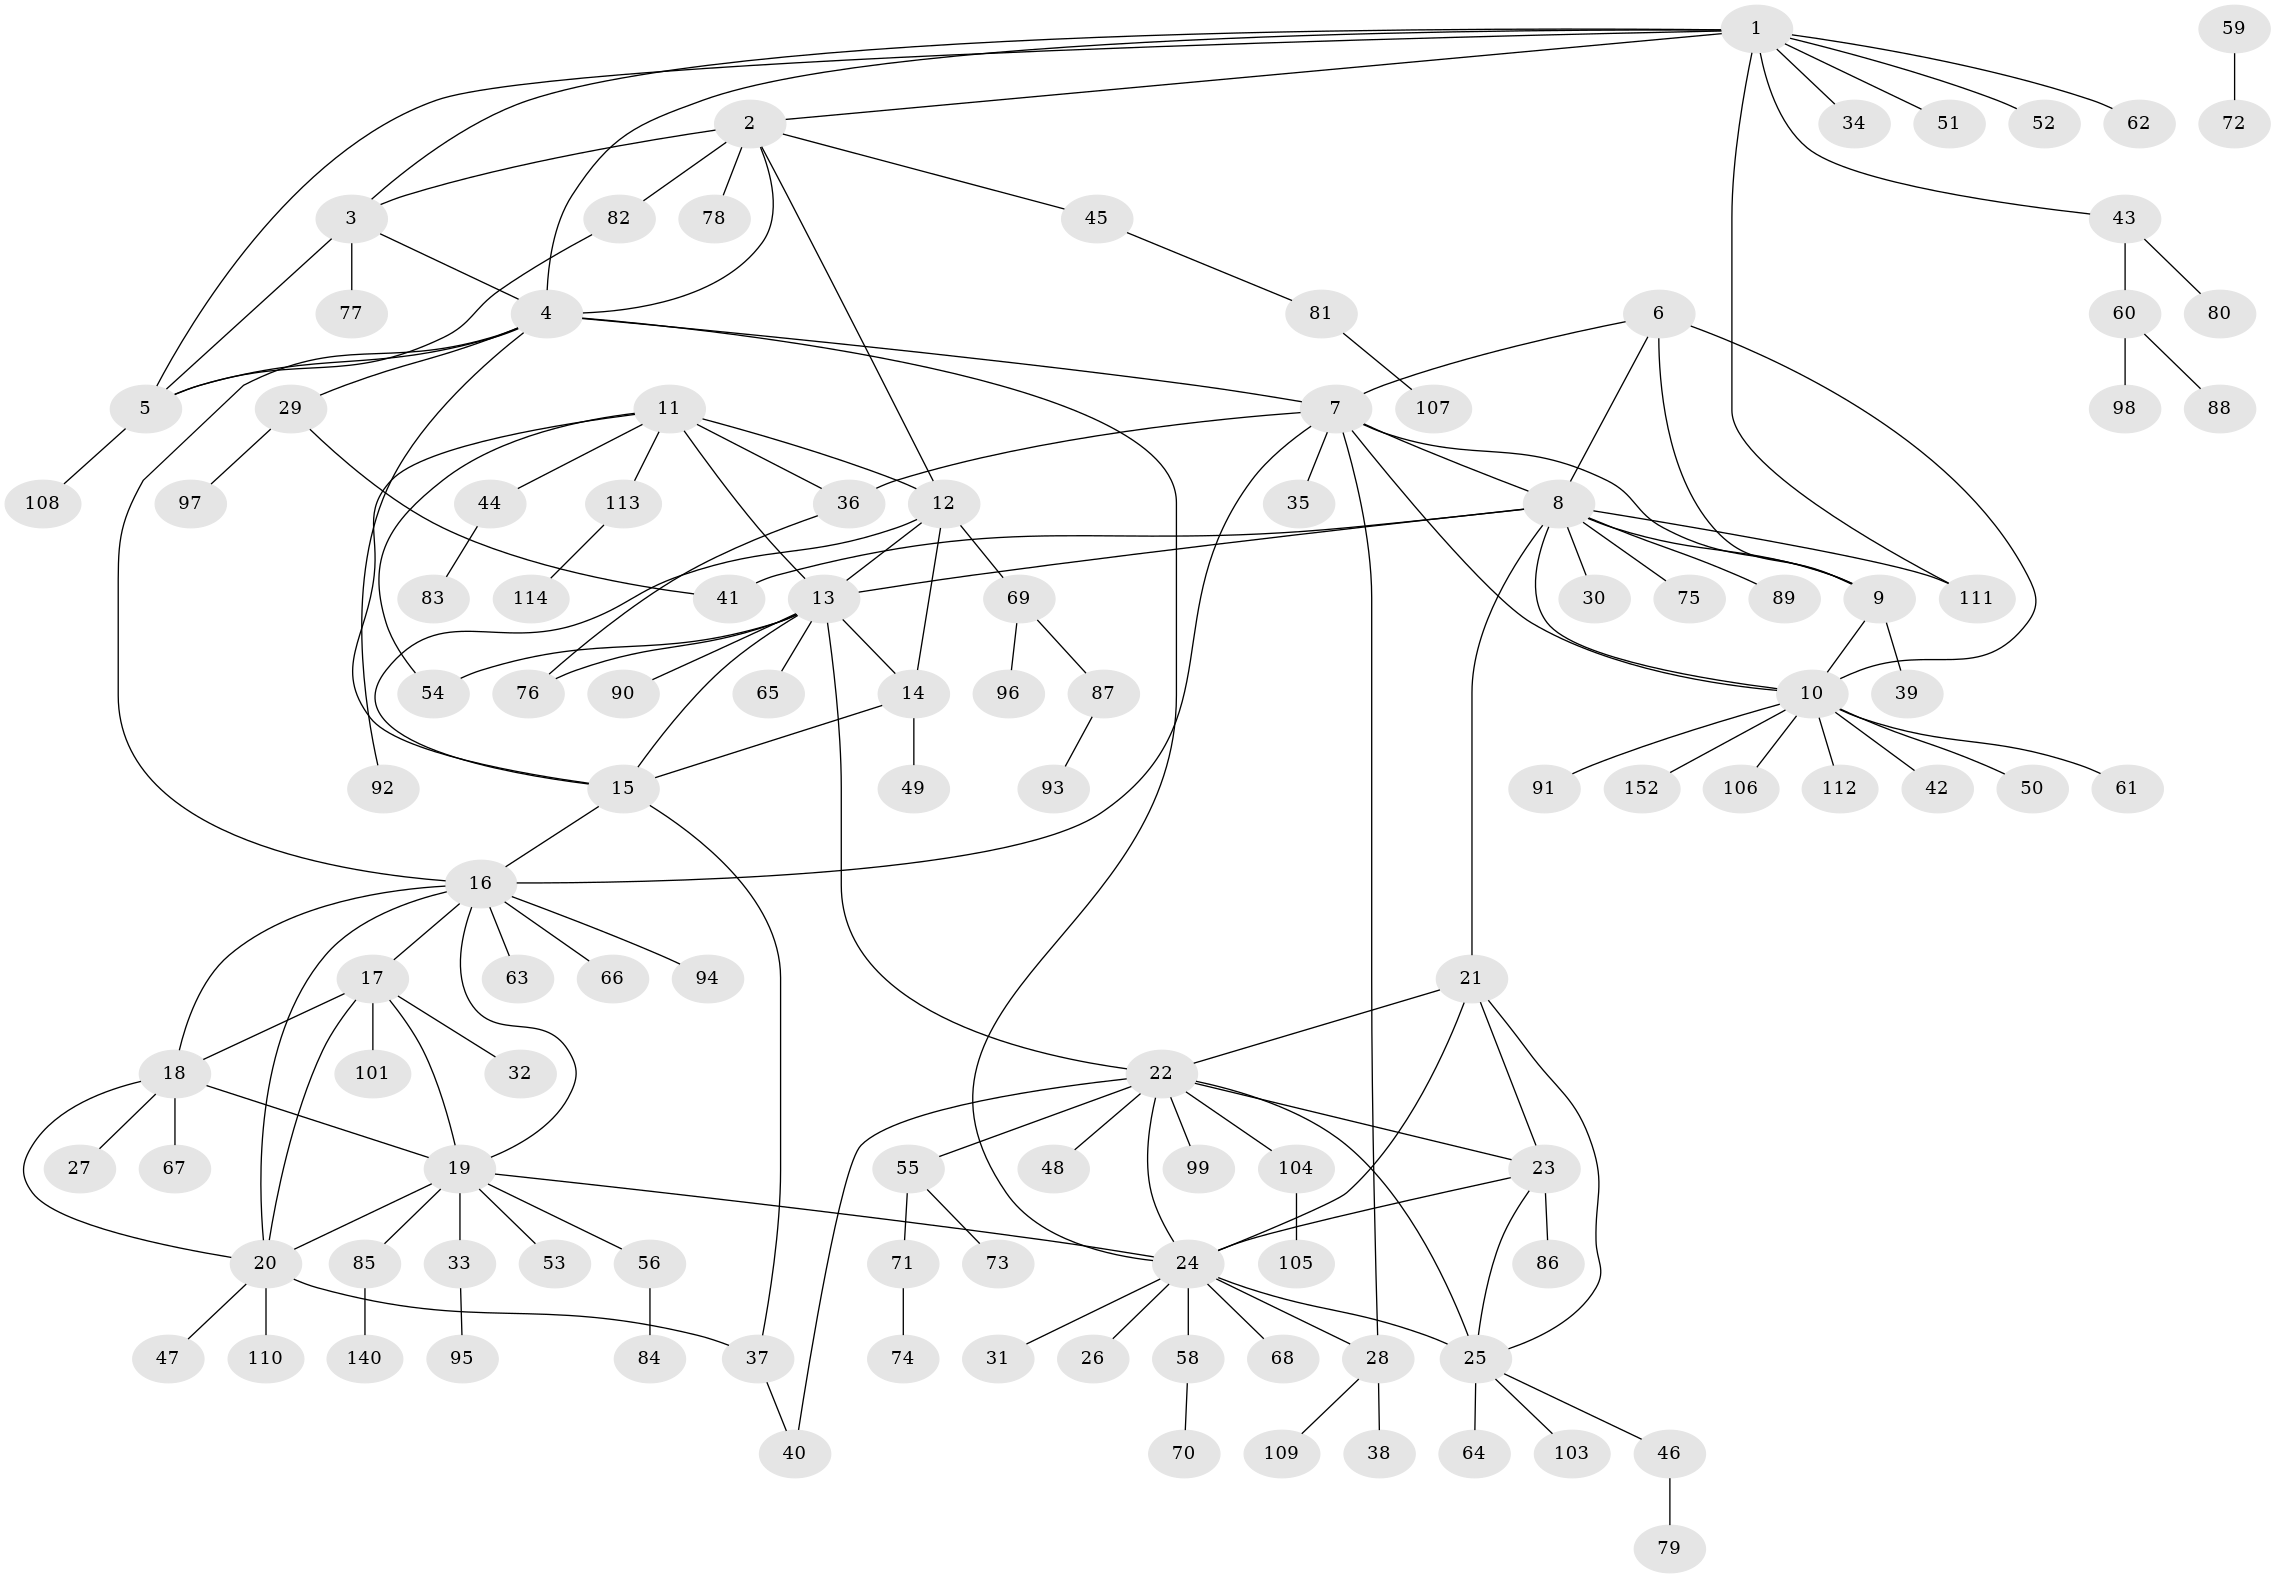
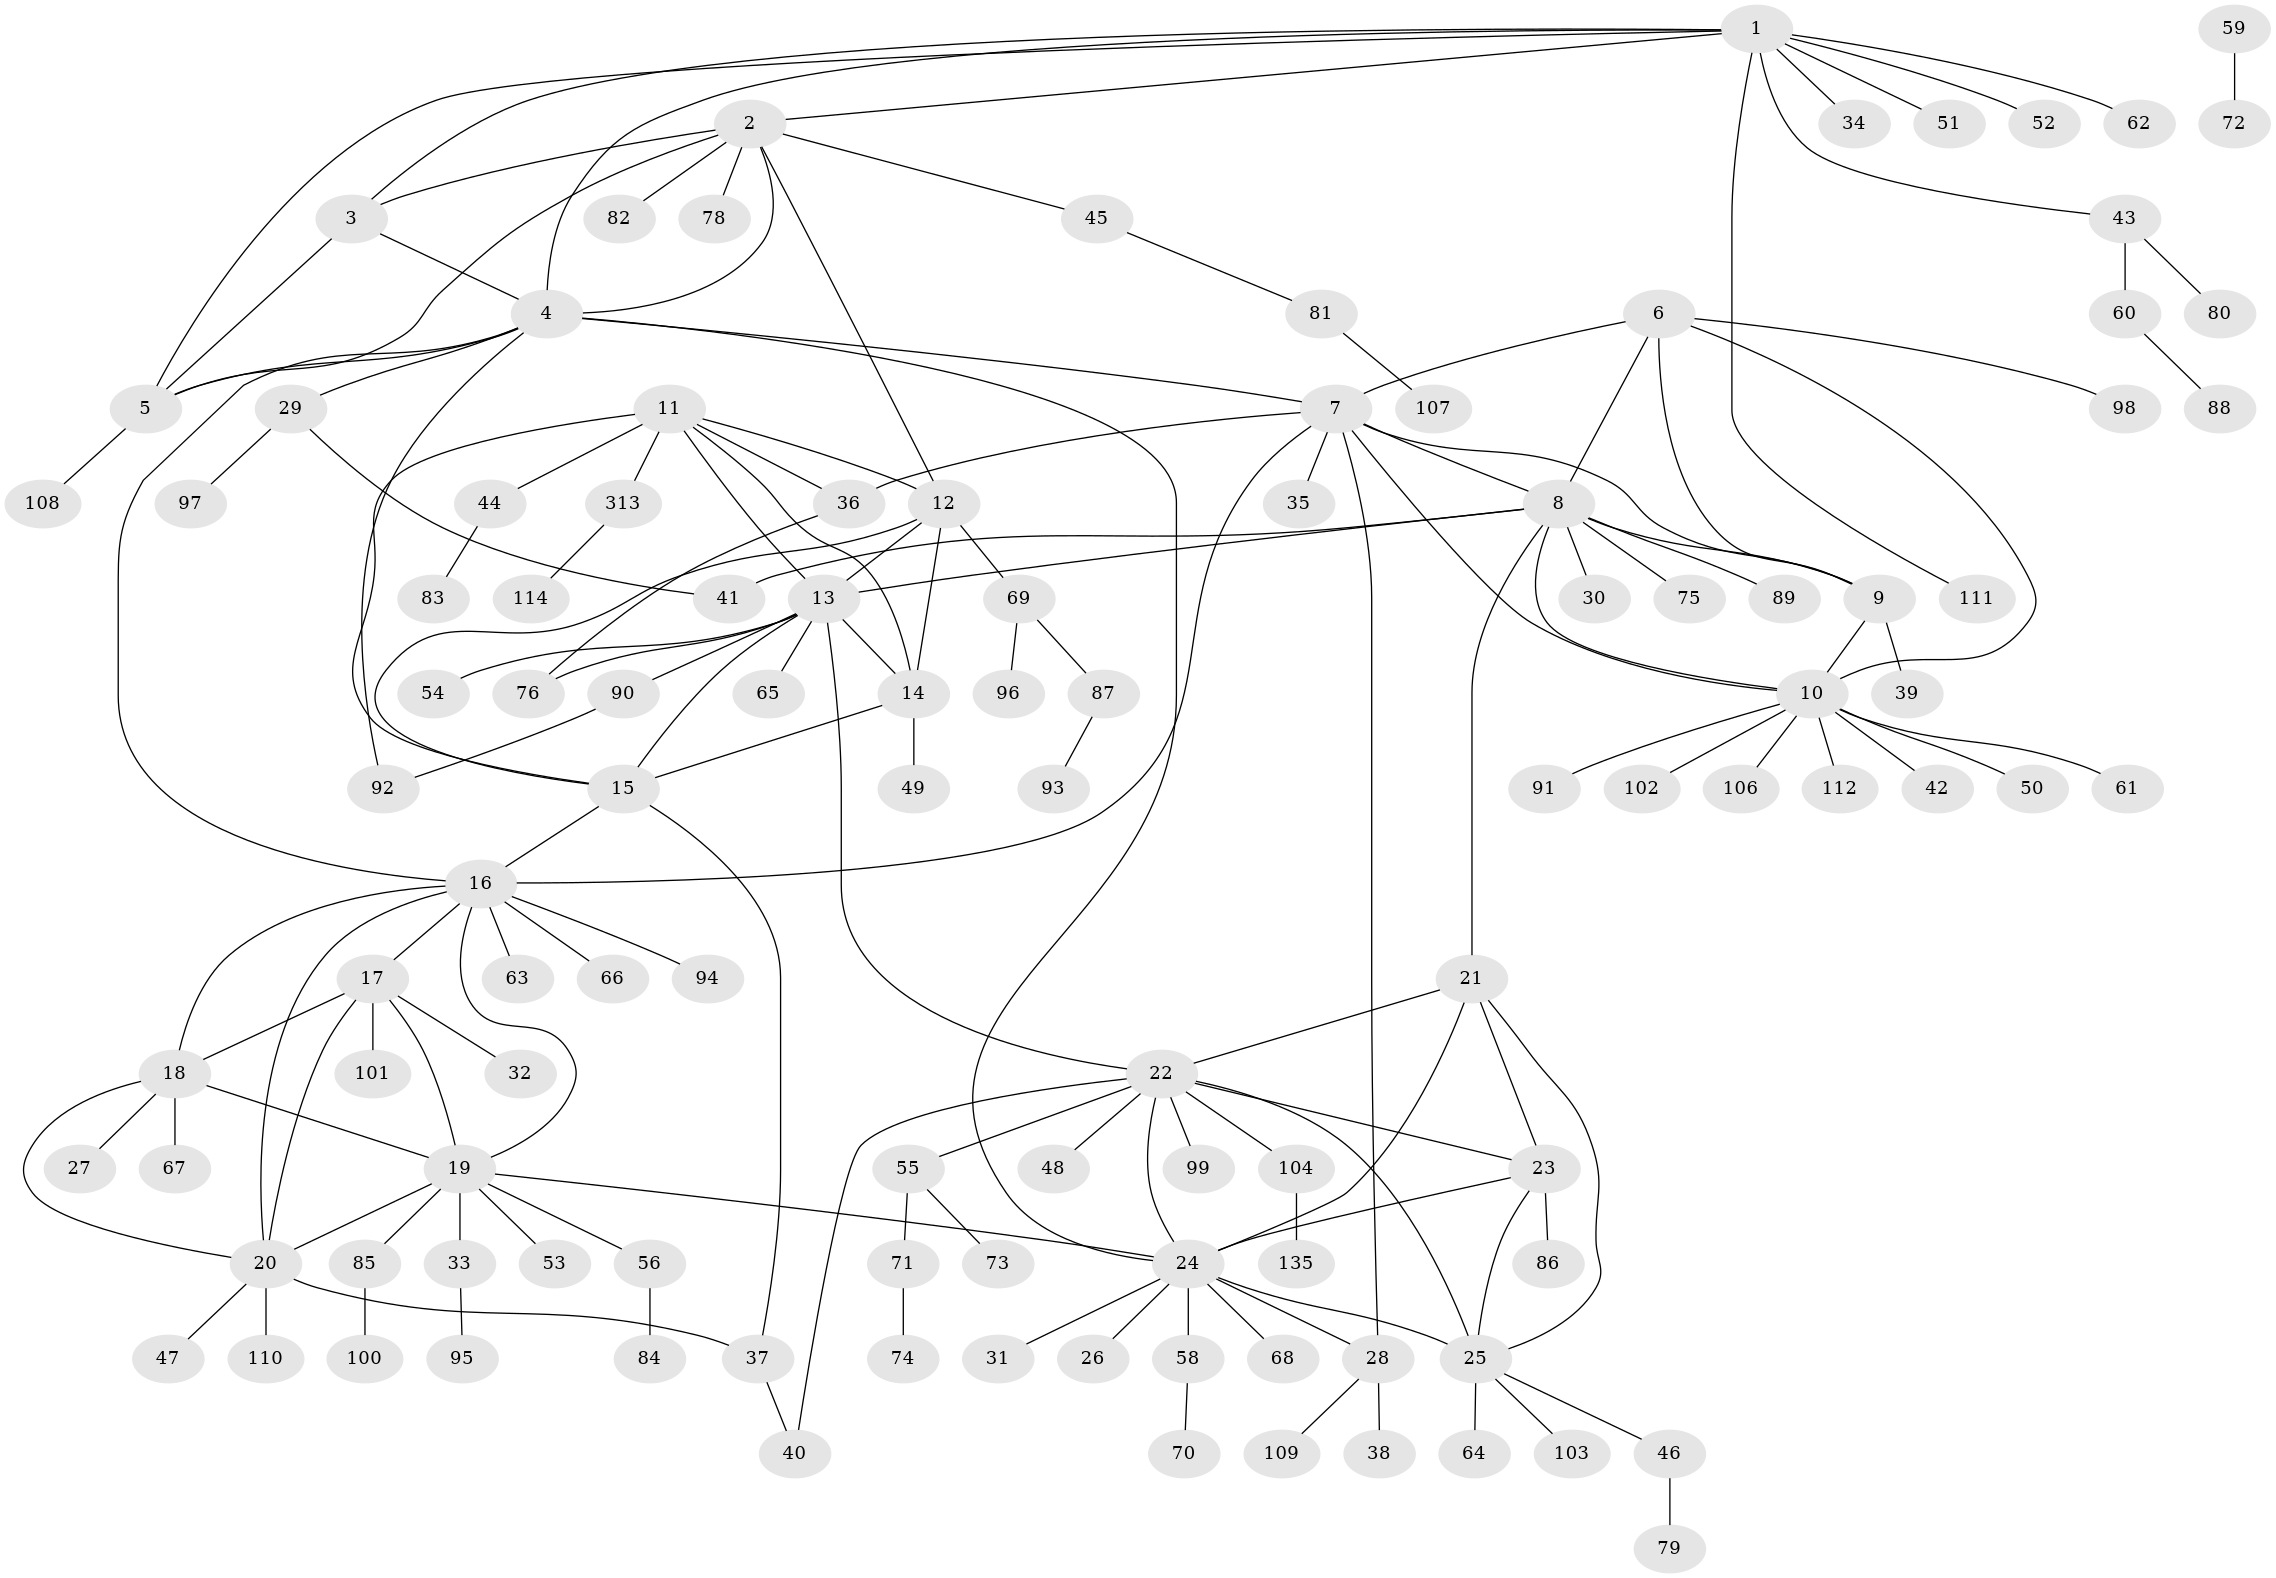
node "77": removed
edge "82" -- "5": now "2" -- "5"
edge "60" -- "98": now "6" -- "98"
edge "11" -- "54": now "11" -- "14"
node "113": label "113" -> "313"
edge "8" -- "111": removed
edge "90" -- "92": added
node "152": label "152" -> "102"
node "105": label "105" -> "135"
node "140": label "140" -> "100"
